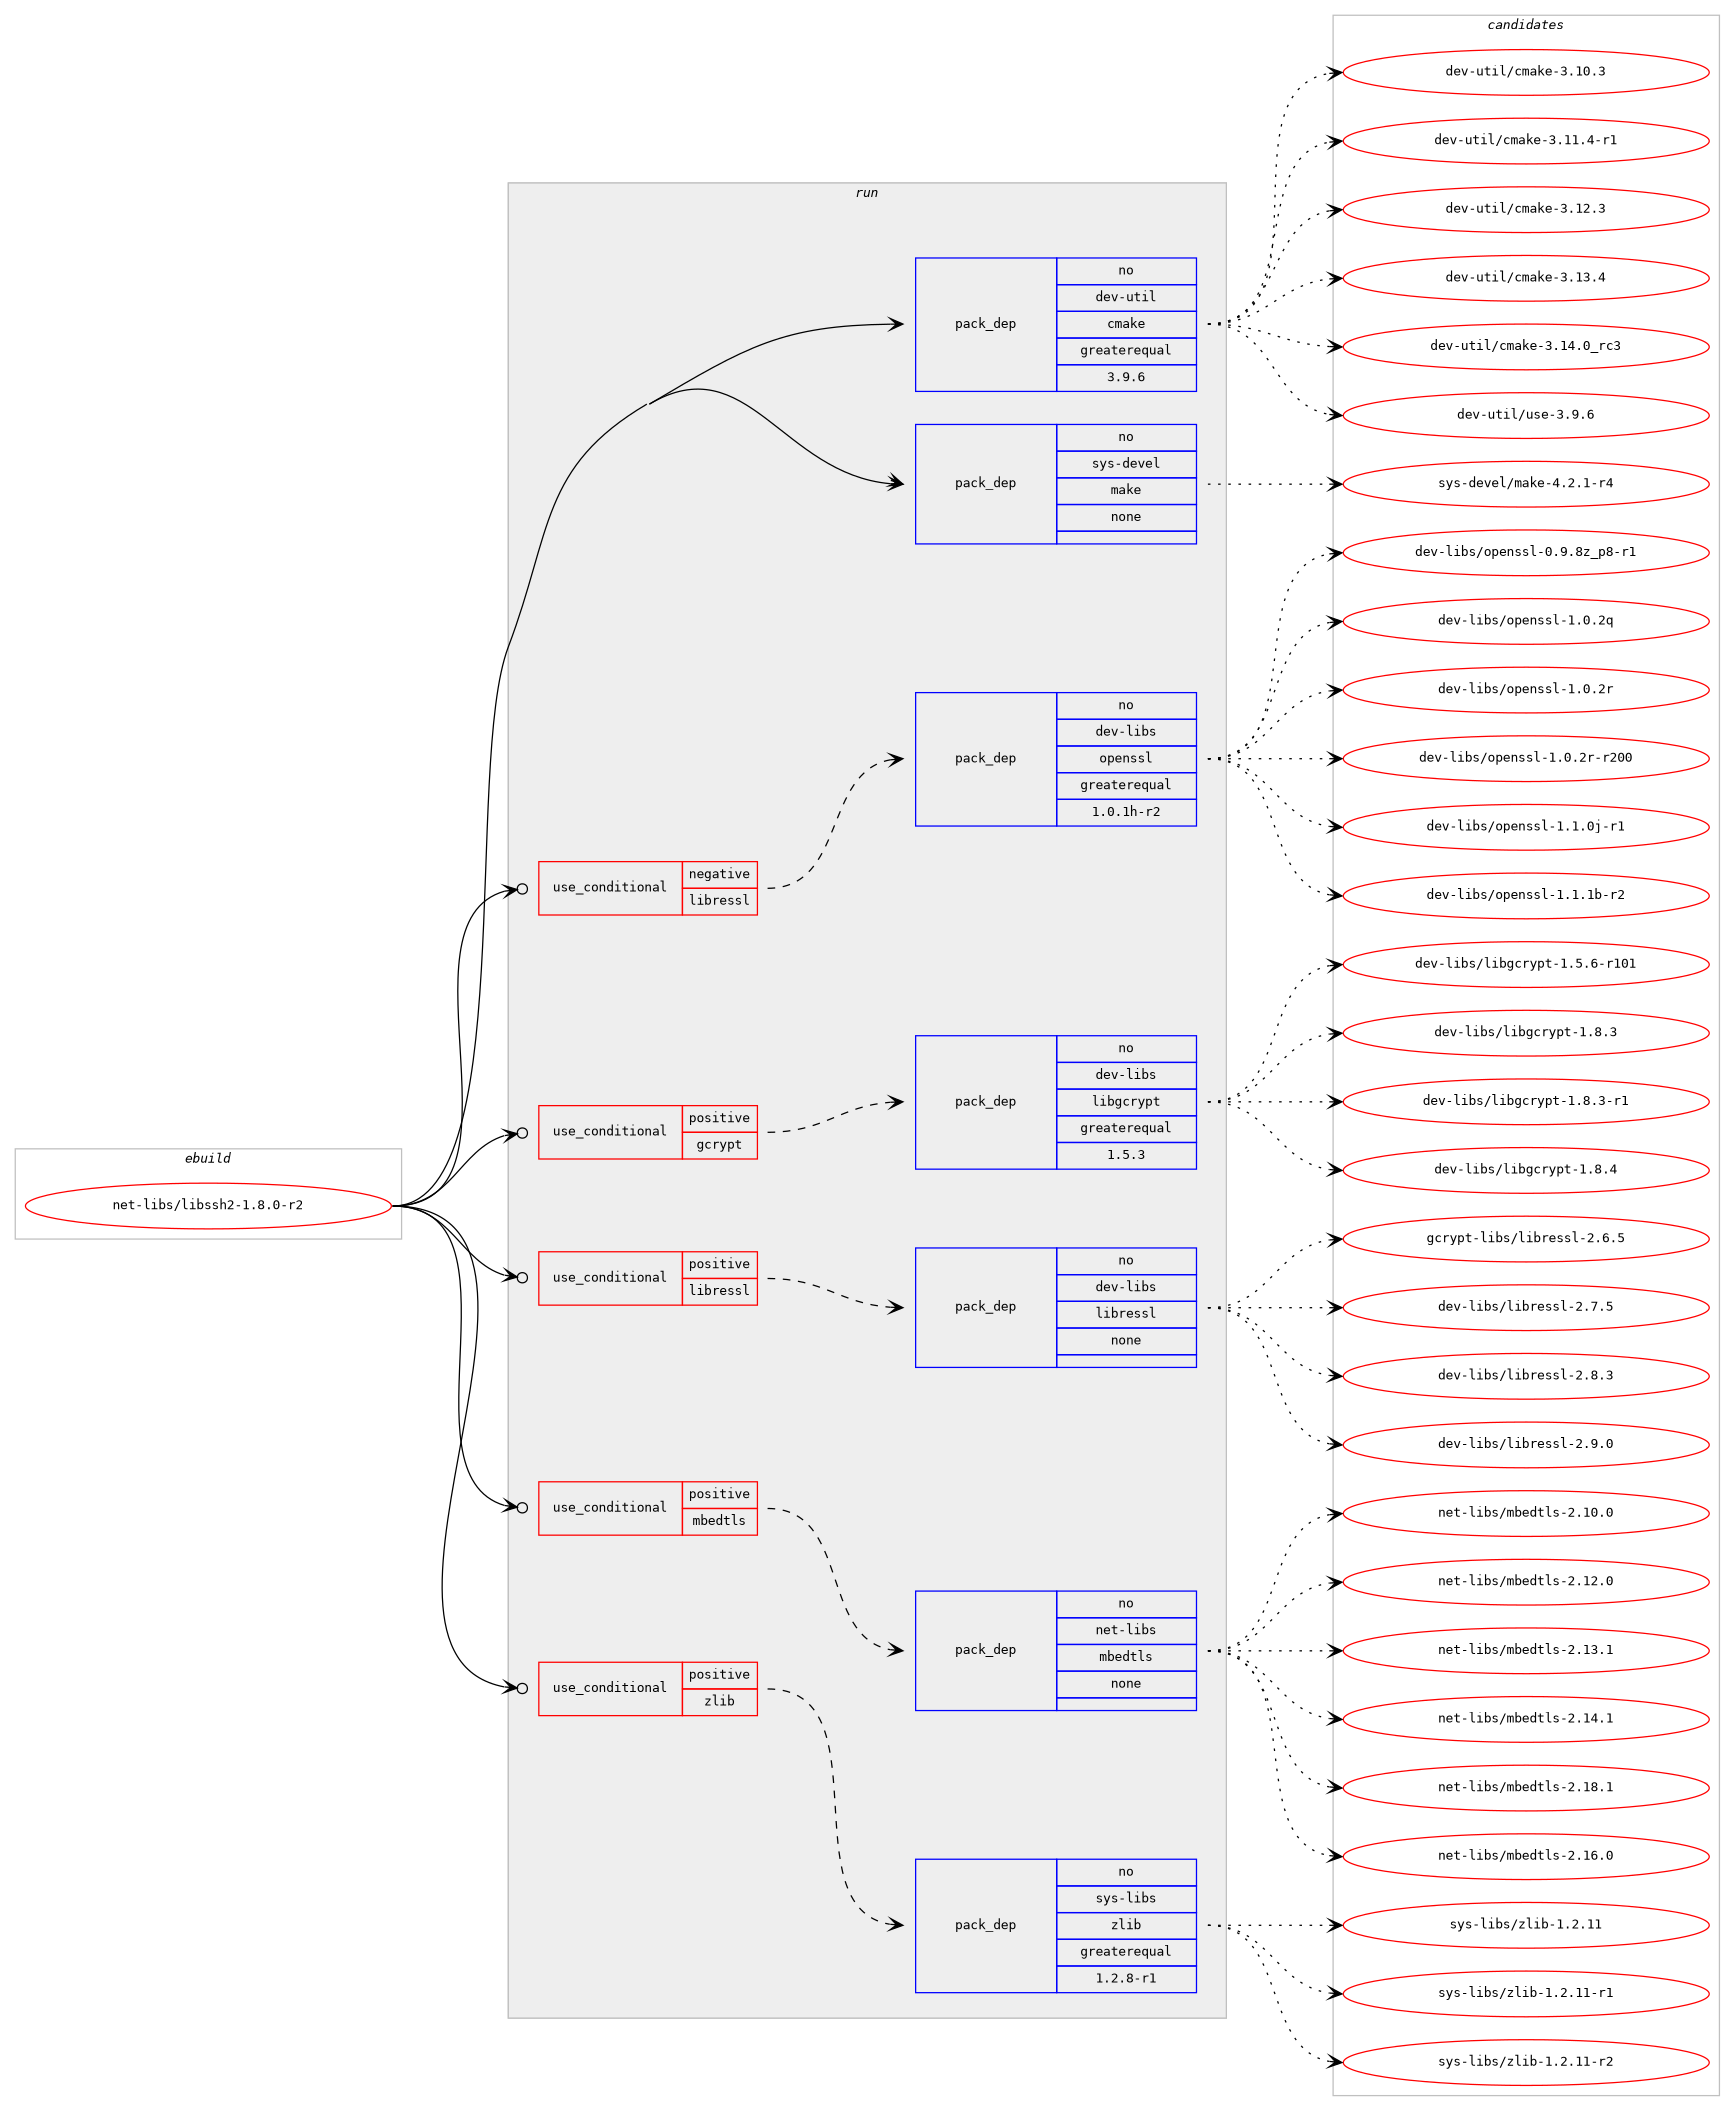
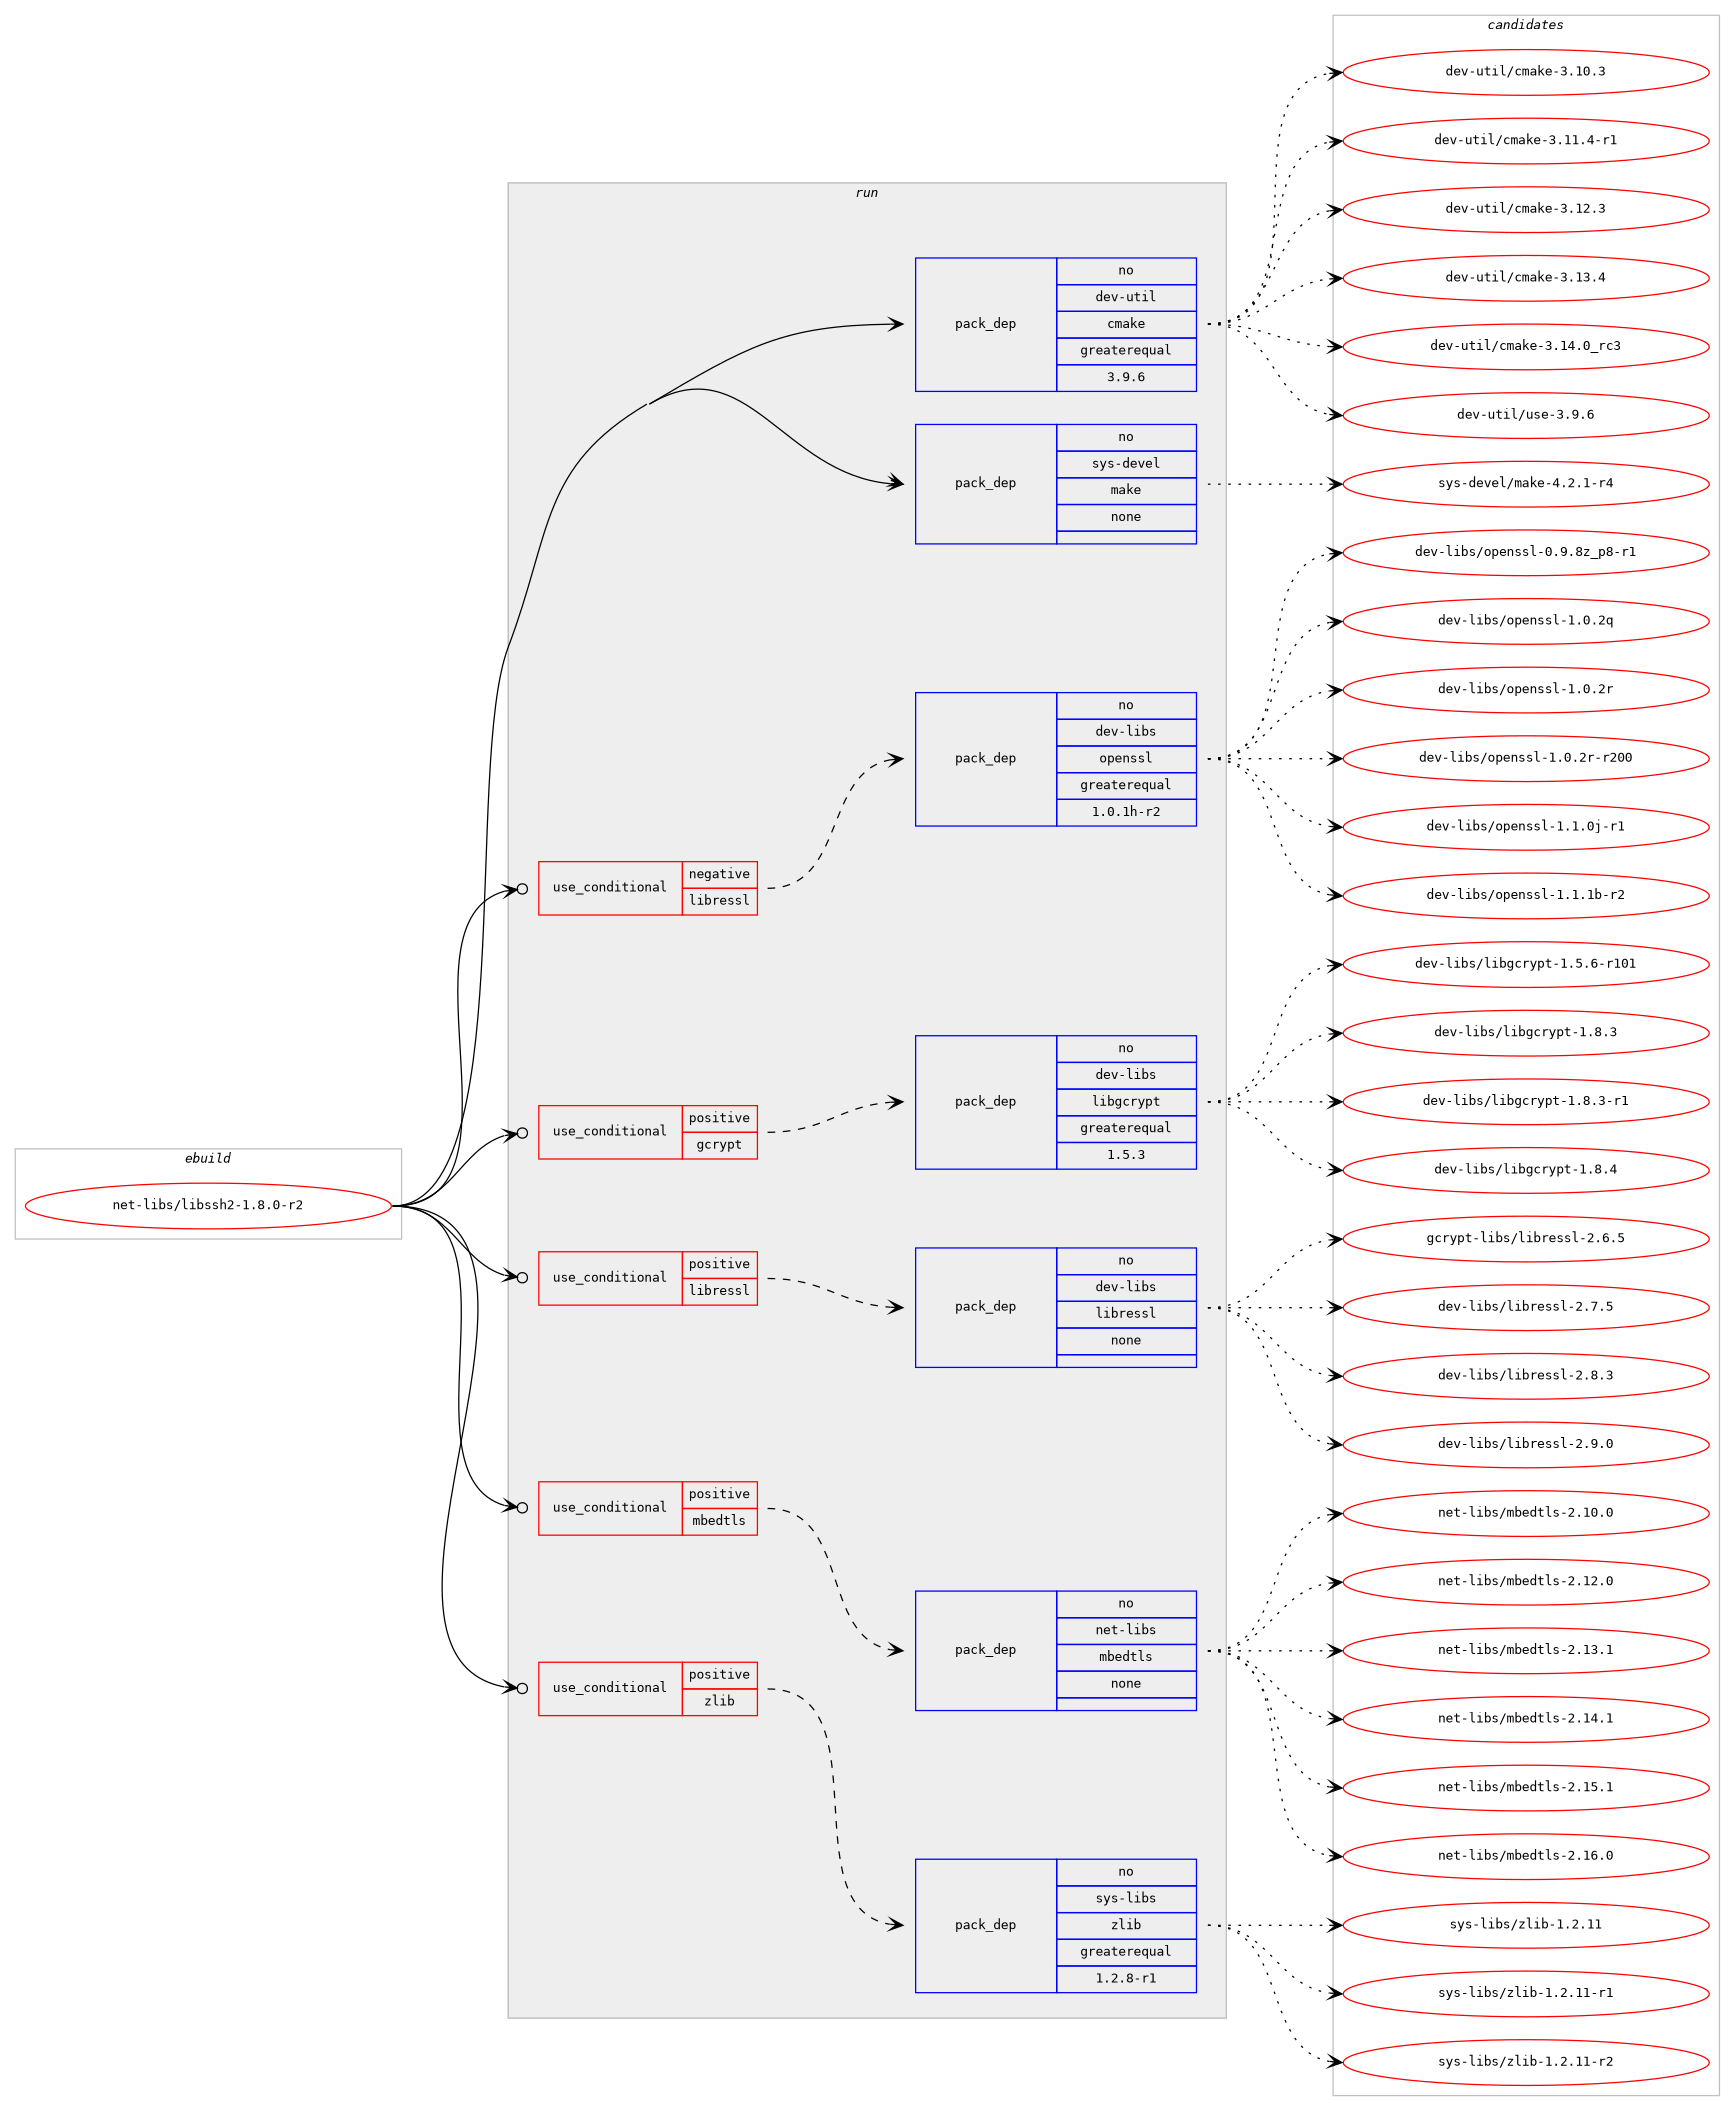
node "net-libs/mbedtls-2.18.1": label "net-libs/mbedtls-2.18.1" -> "net-libs/mbedtls-2.15.1"
